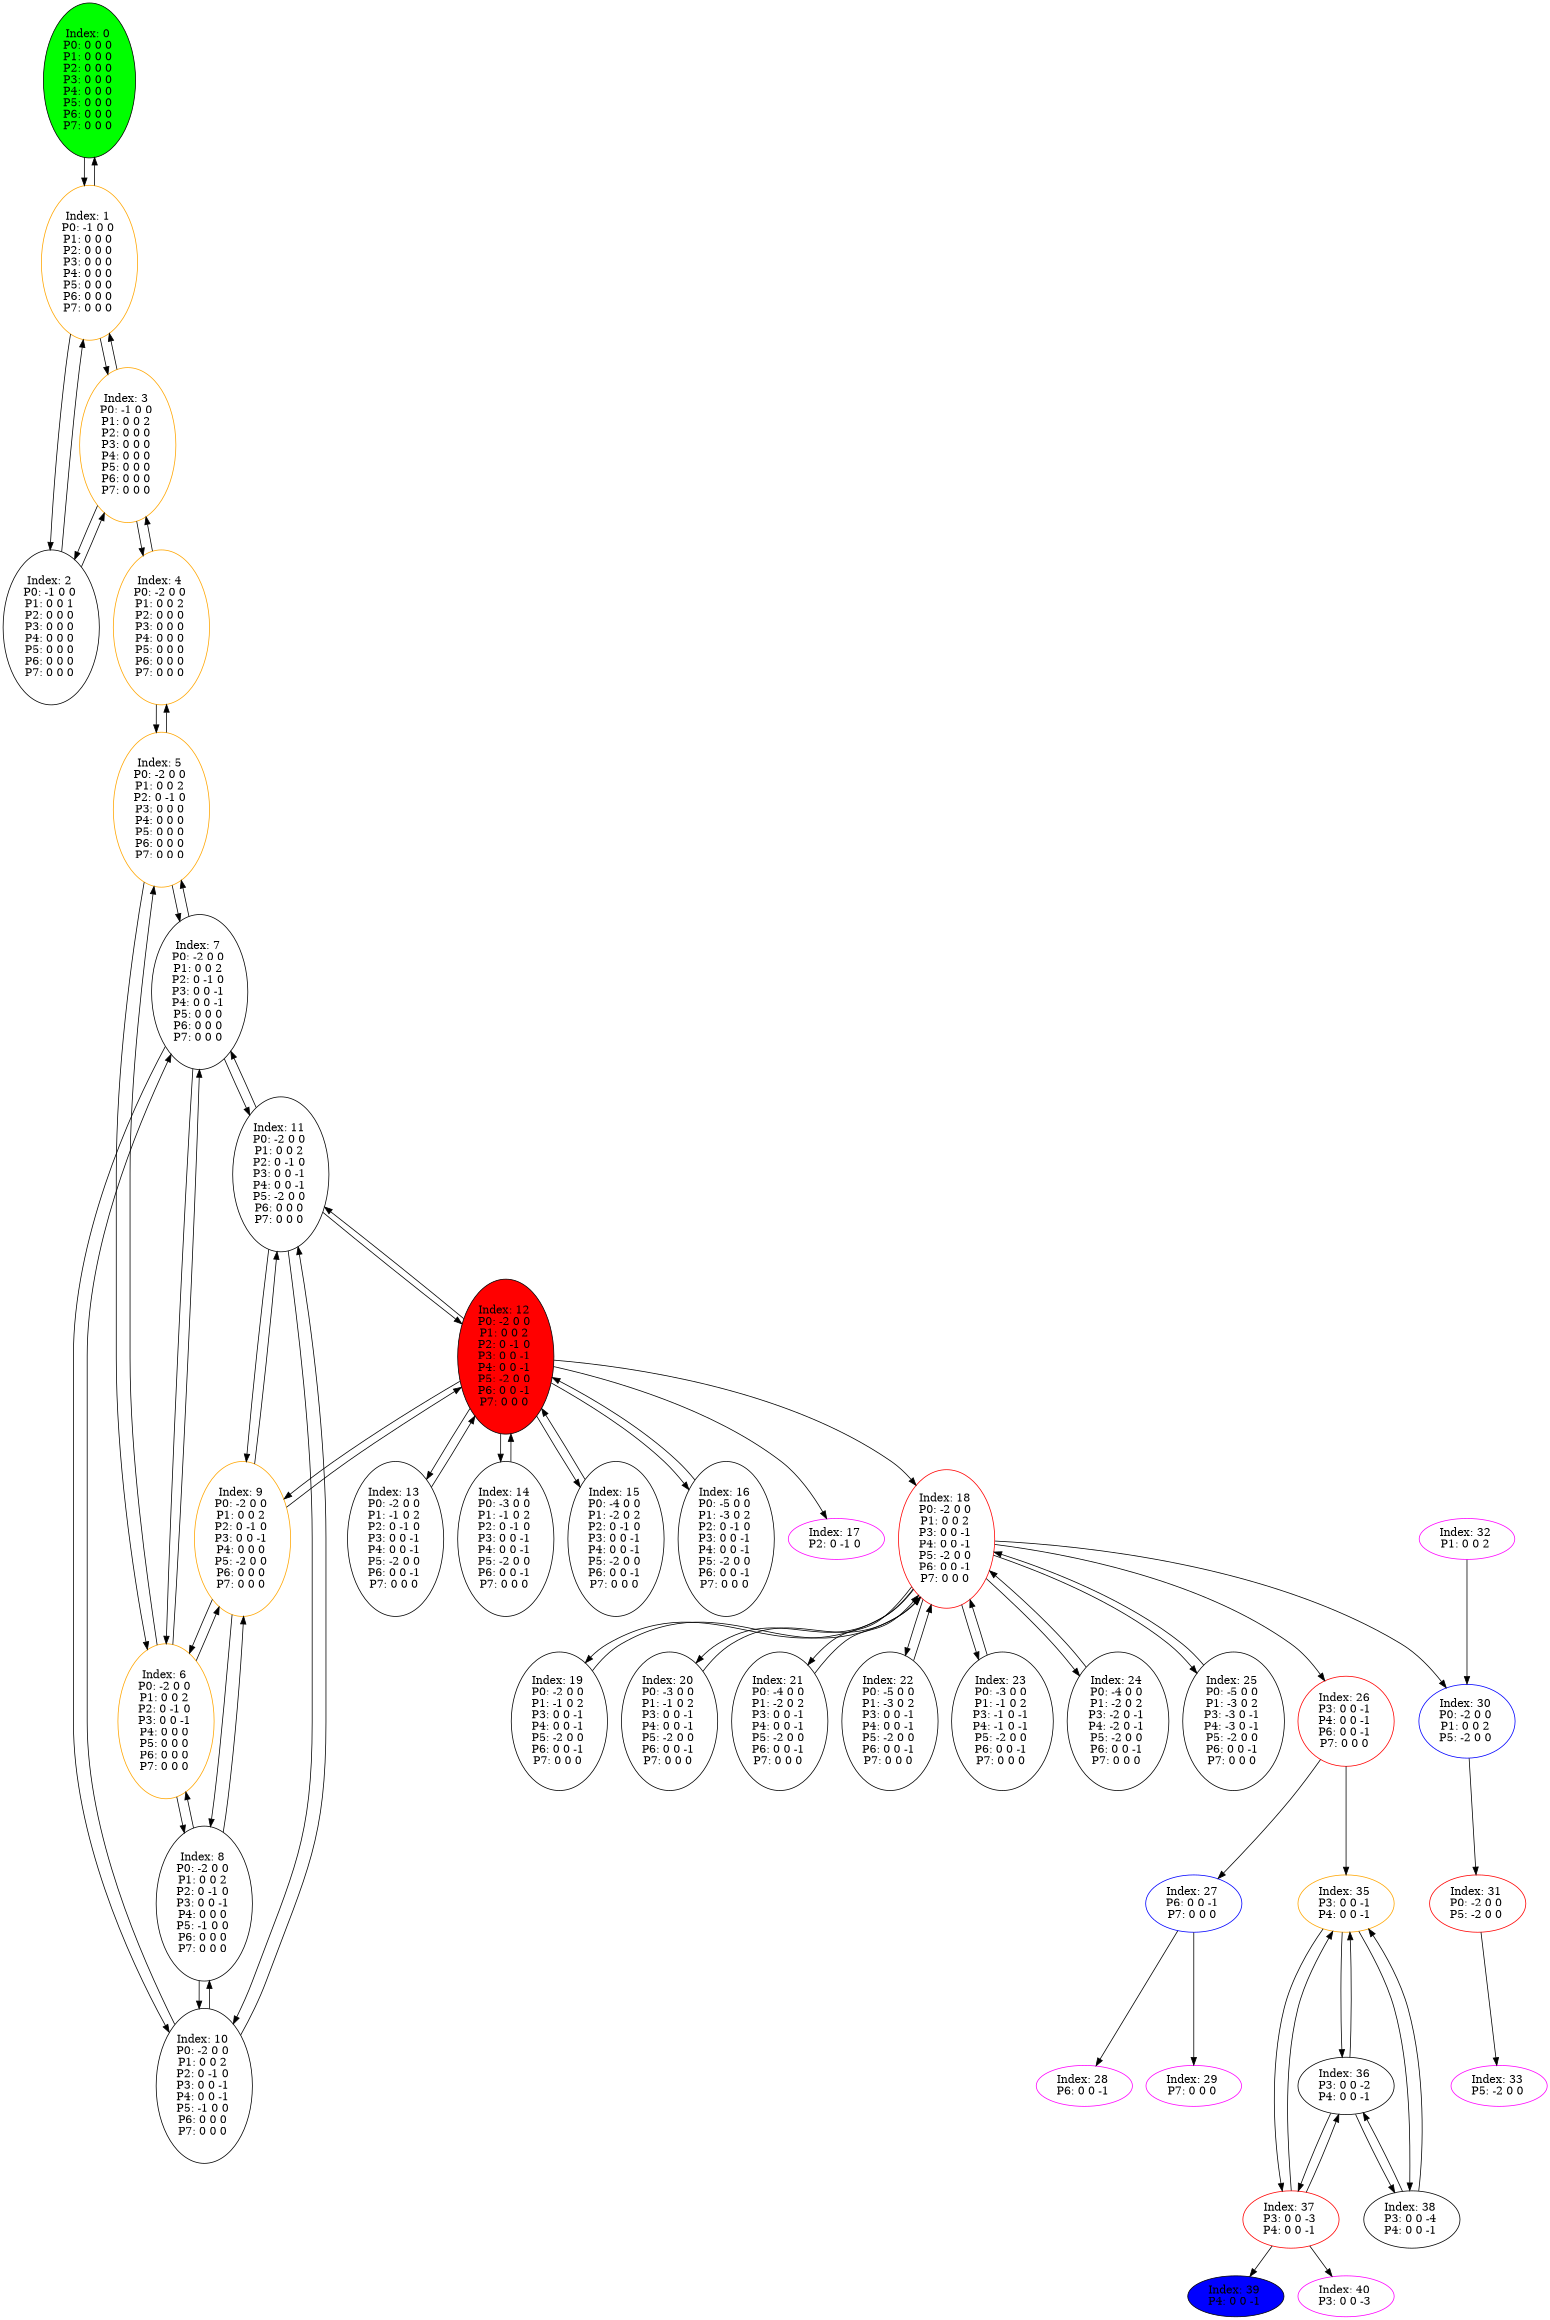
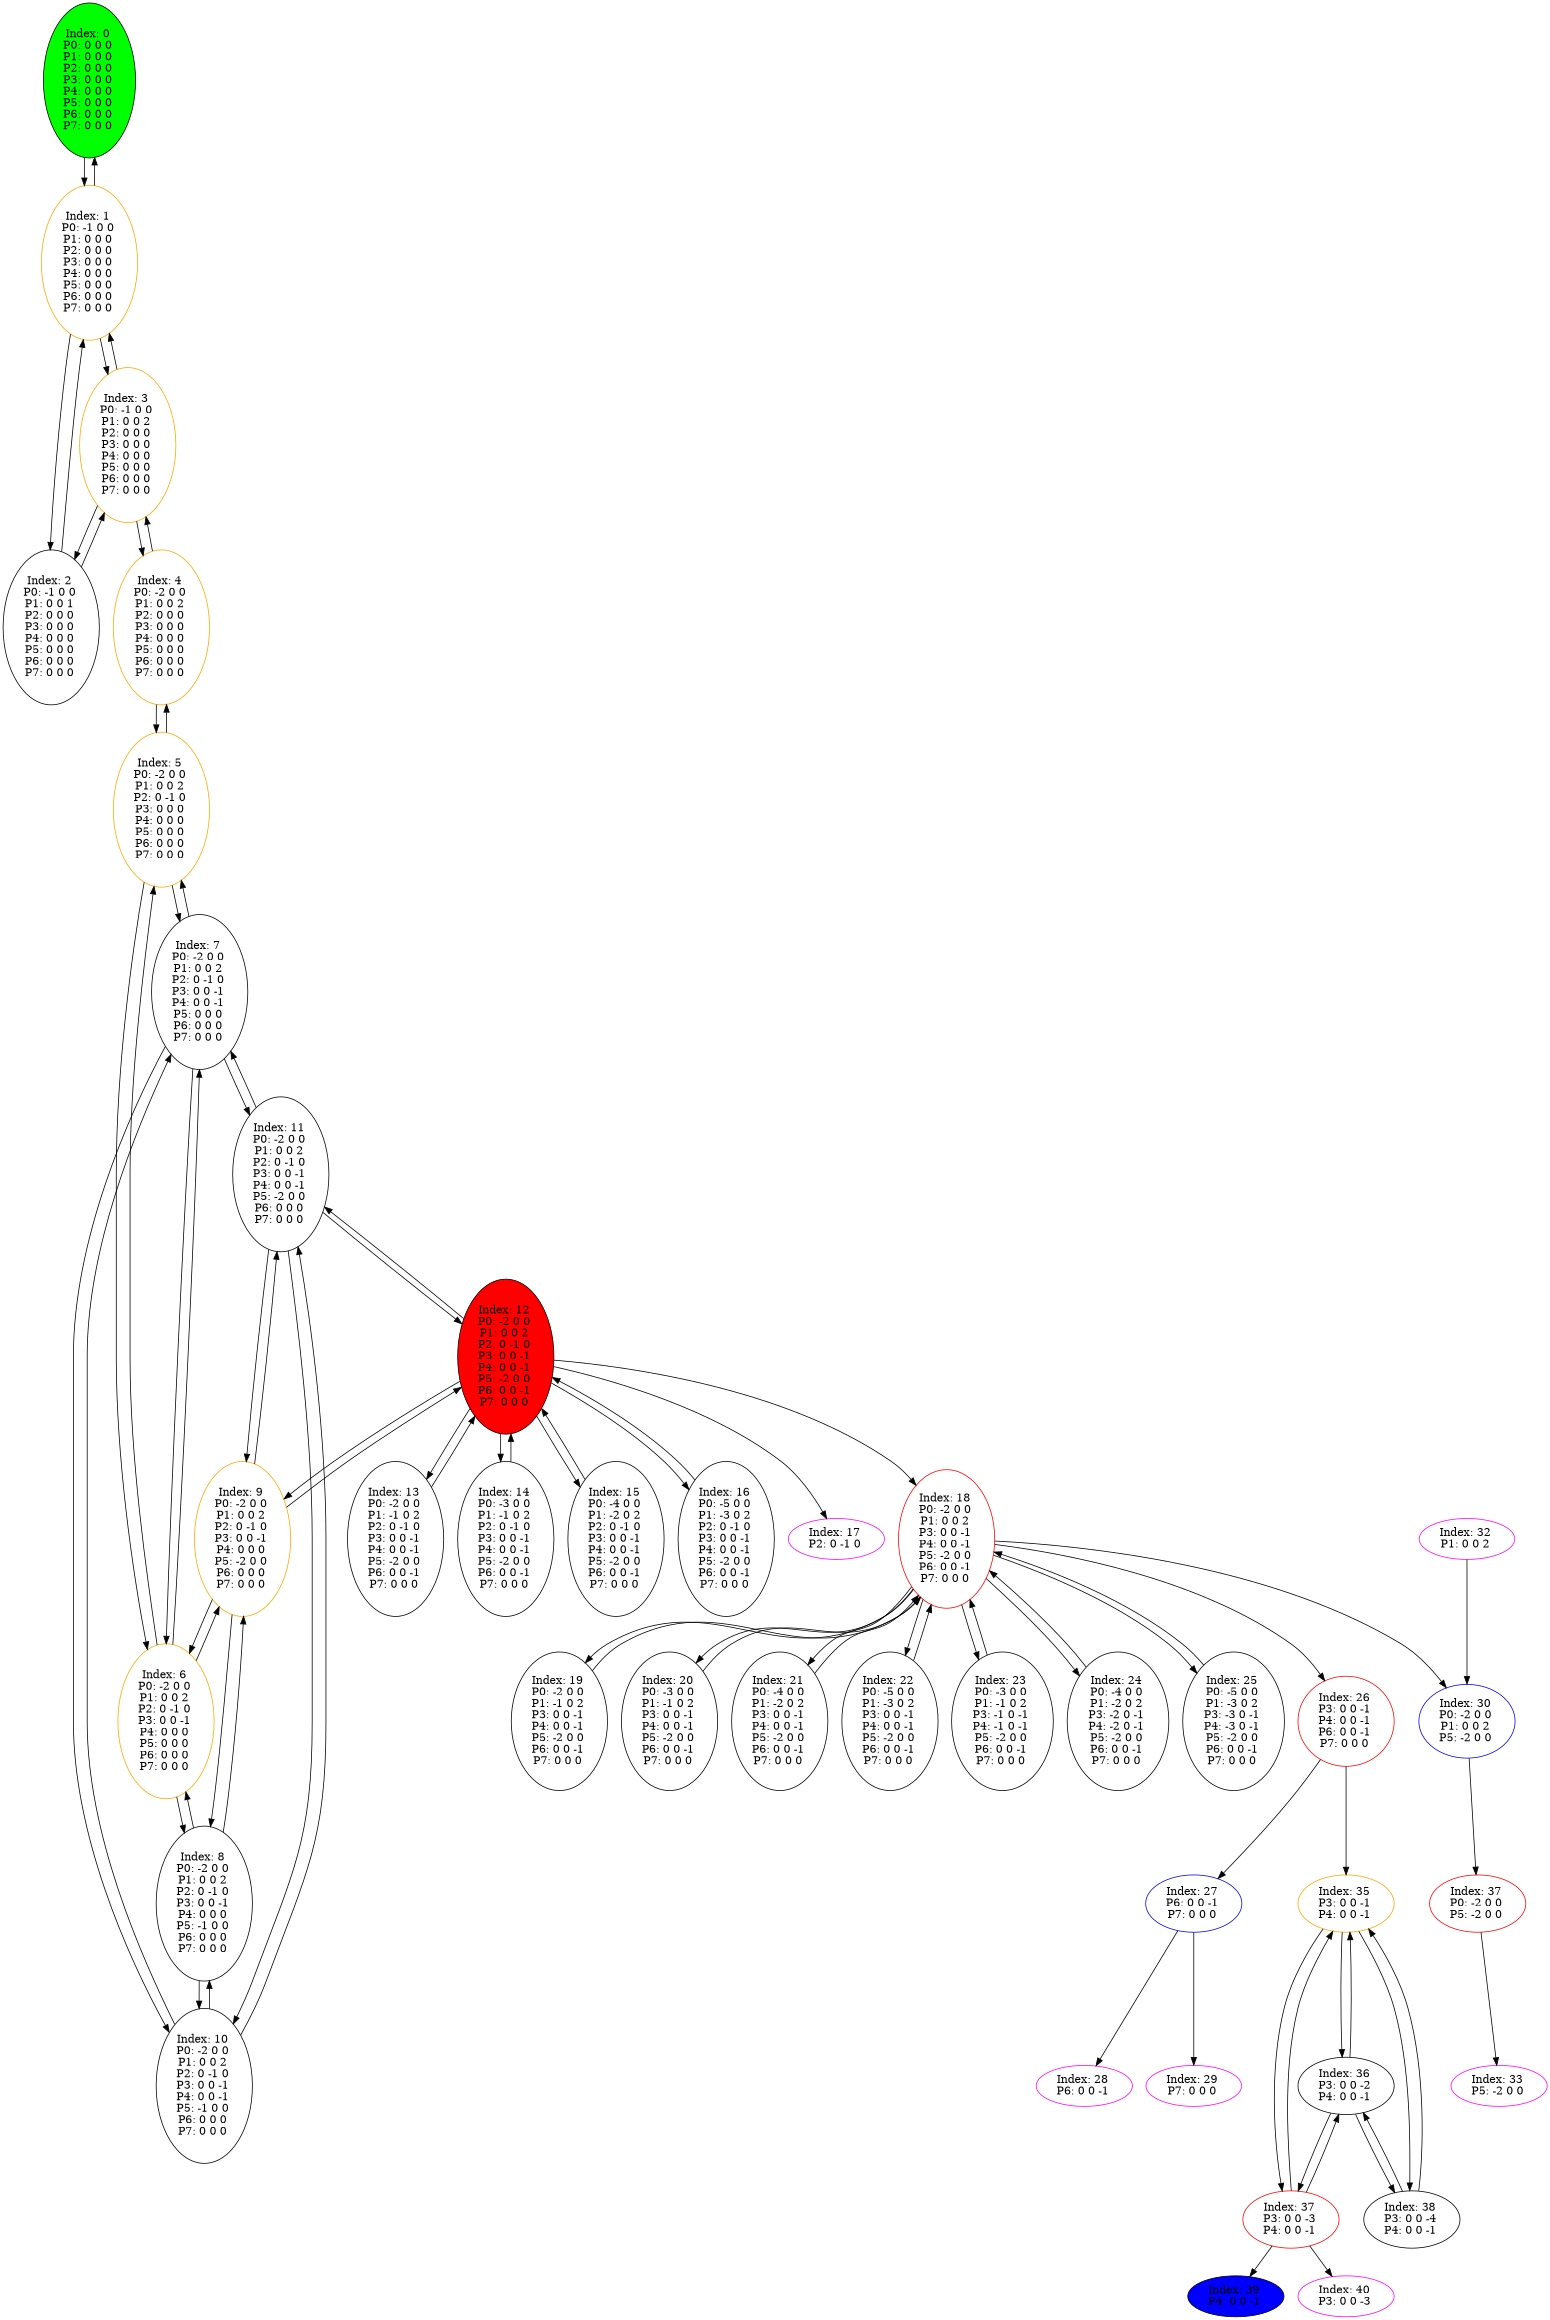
node "Index: 31 P0: -2 0 0 P5: -2 0 0": label "Index: 31 P0: -2 0 0 P5: -2 0 0" -> "Index: 37 P0: -2 0 0 P5: -2 0 0"
